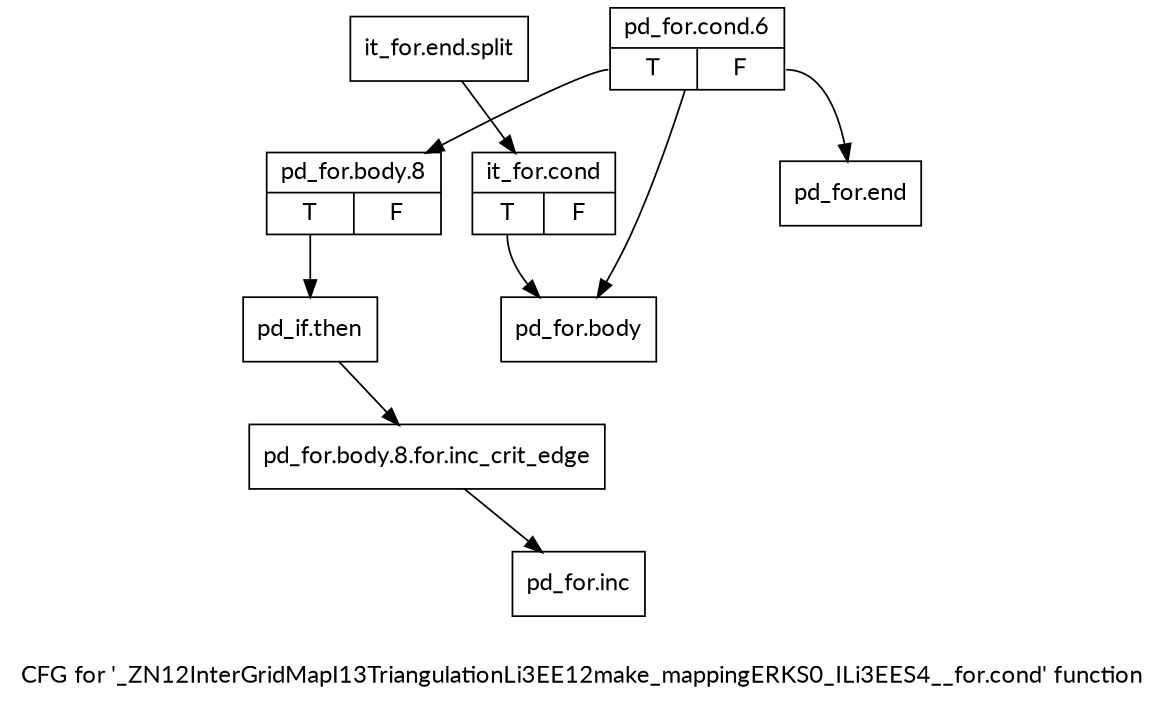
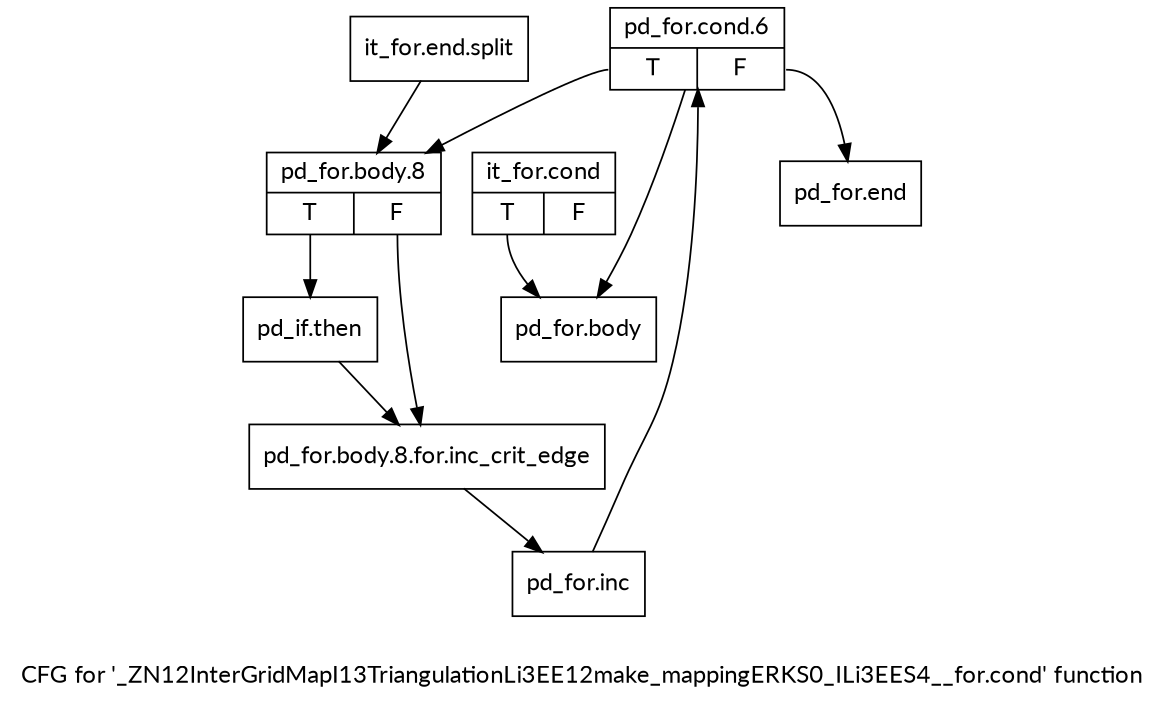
edge "it_for.end.split" -> "it_for.cond": now "it_for.end.split" -> "pd_for.body.8"
edge "pd_for.body.8" -> "pd_for.body.8.for.inc_crit_edge": added
edge "pd_for.inc" -> "pd_for.cond.6": added
